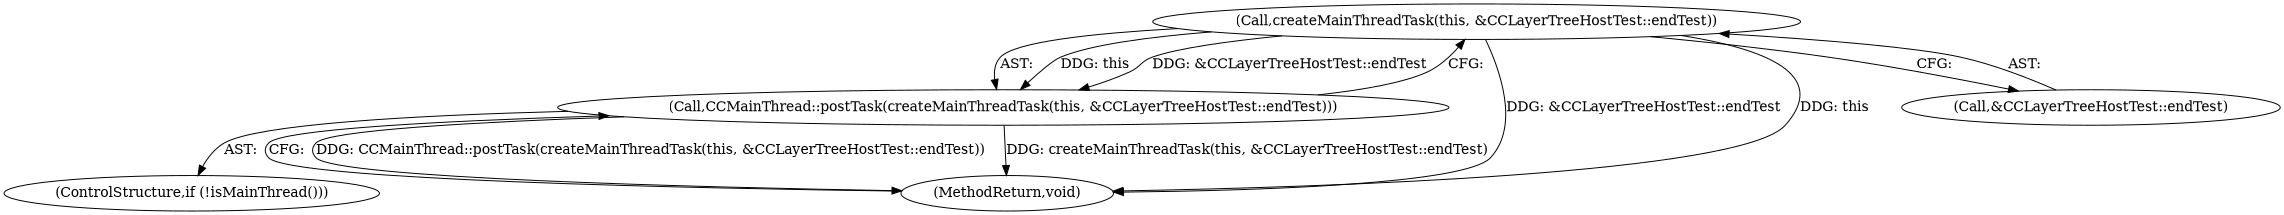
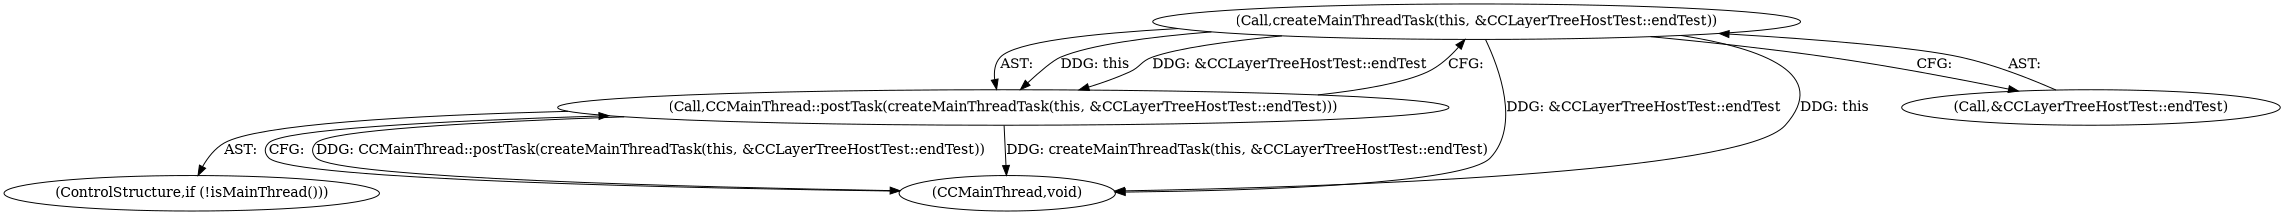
node "(MethodReturn,void)": label "(MethodReturn,void)" -> "(CCMainThread,void)"
